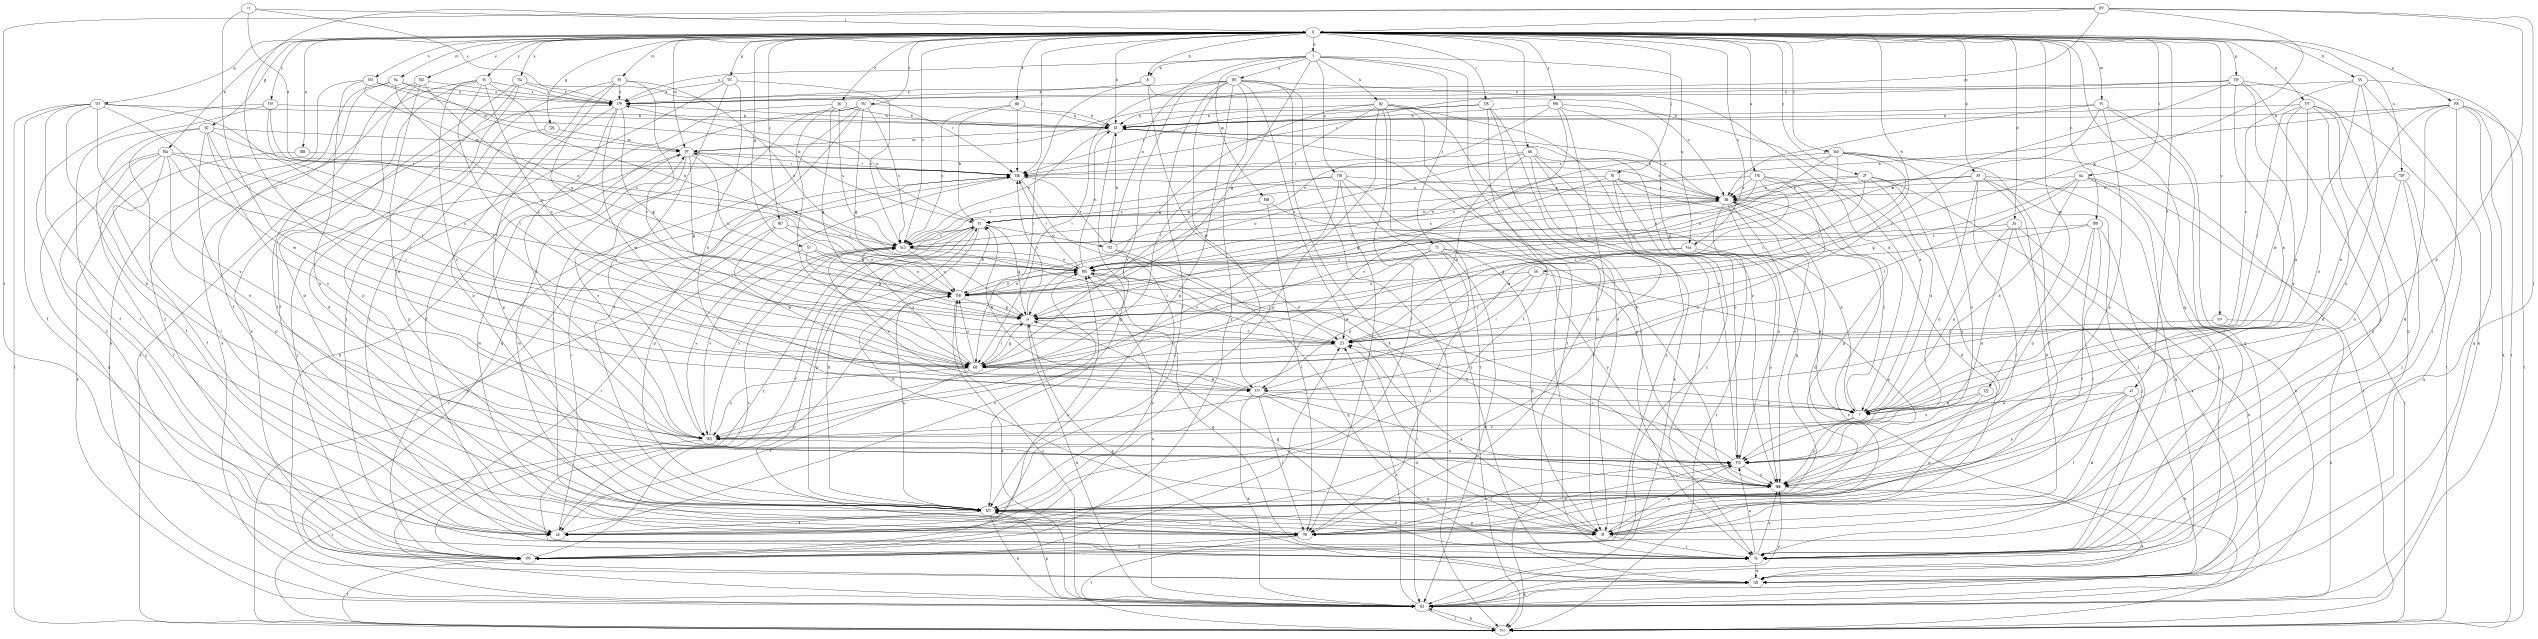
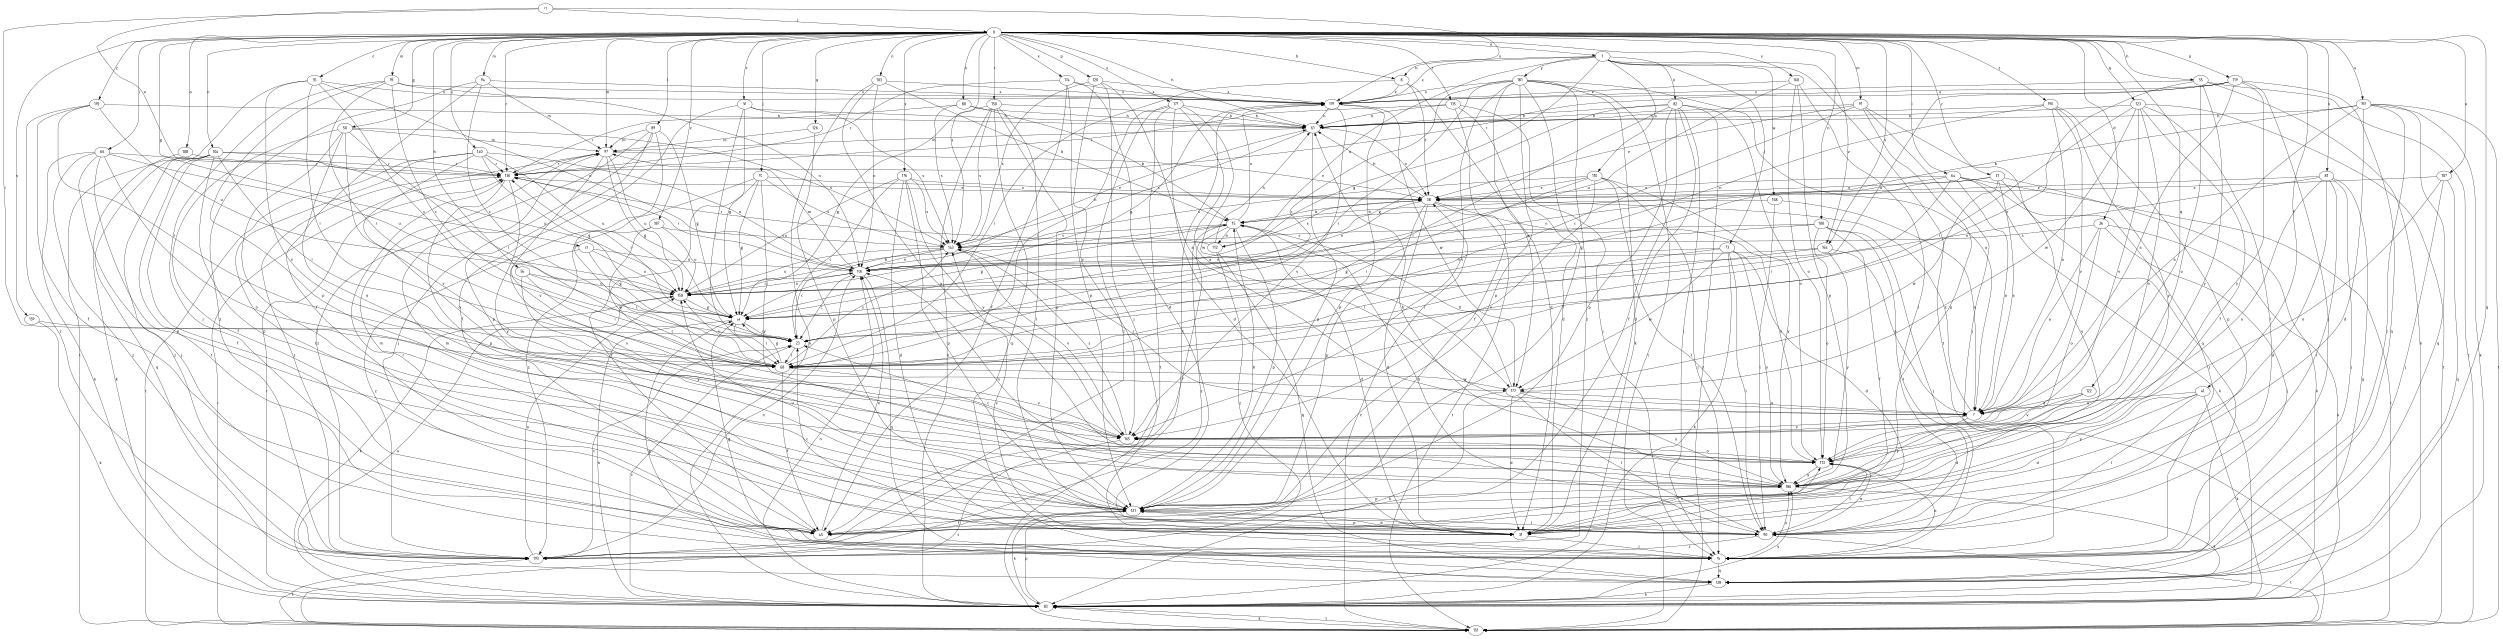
edge "89" -> "0": reversed
edge "140" -> "23": removed, label "c"
edge "150" -> "121": label "t" -> "p"
edge "190" -> "90": label "l" -> "p"
edge "35" -> "83": removed, label "k"
